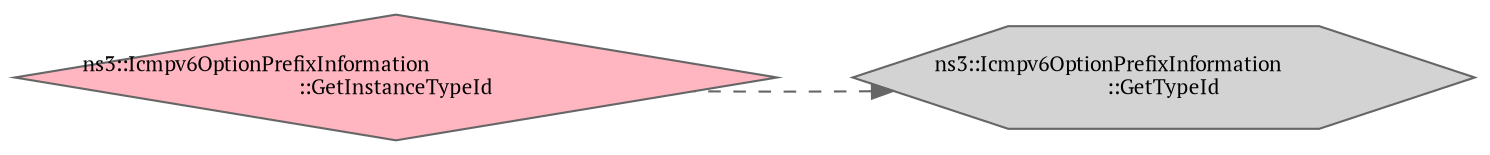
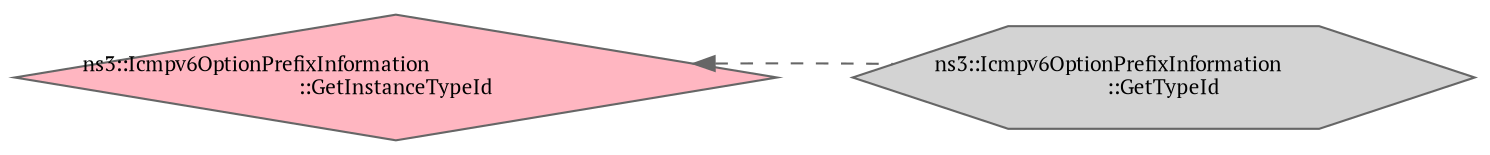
edge "ns3::Icmpv6OptionPrefixInformation ::GetInstanceTypeId" -> "ns3::Icmpv6OptionPrefixInformation ::GetTypeId": reversed
